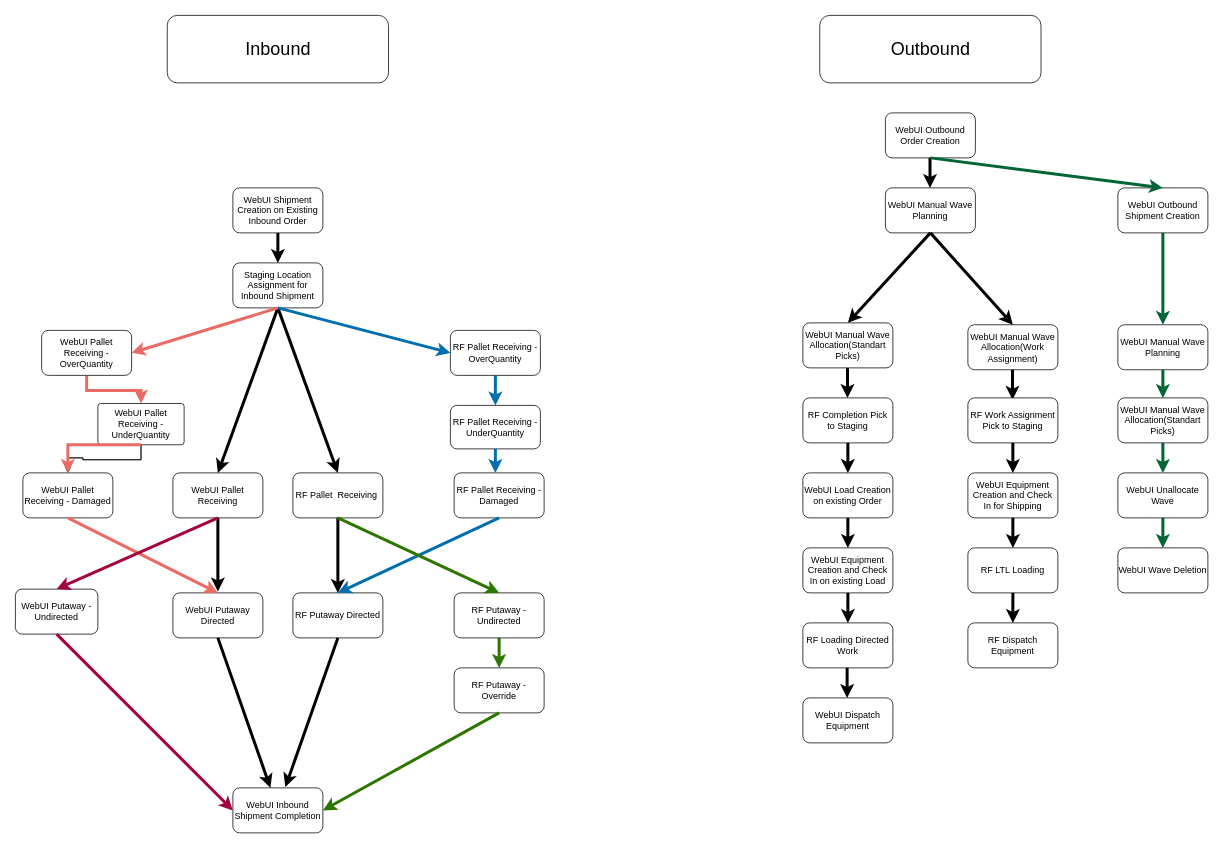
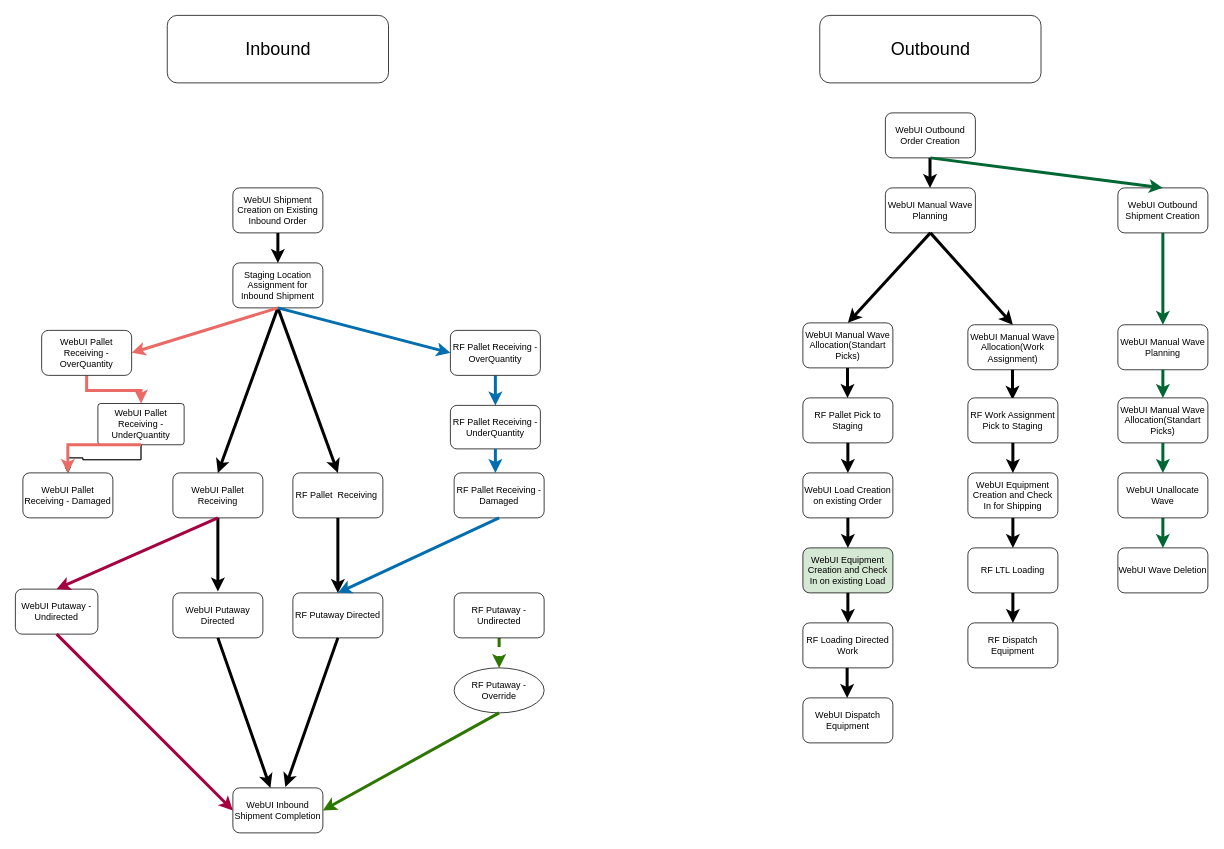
node "RF Completion Pick to Staging": label "RF Completion Pick to Staging" -> "RF Pallet Pick to Staging"
edge "WebUI Pallet Receiving - Damaged" -> "WebUI Putaway Directed": removed
edge "RF Pallet Receiving" -> "RF Putaway - Undirected": removed
node "WebUI Equipment Creation and Check In on existing Load": fillcolor #ffffff -> #d5e8d4
edge "RF Putaway - Undirected" -> "RF Putaway - Override": style solid -> dashed
node "RF Putaway - Override": shape rounded rectangle -> ellipse
